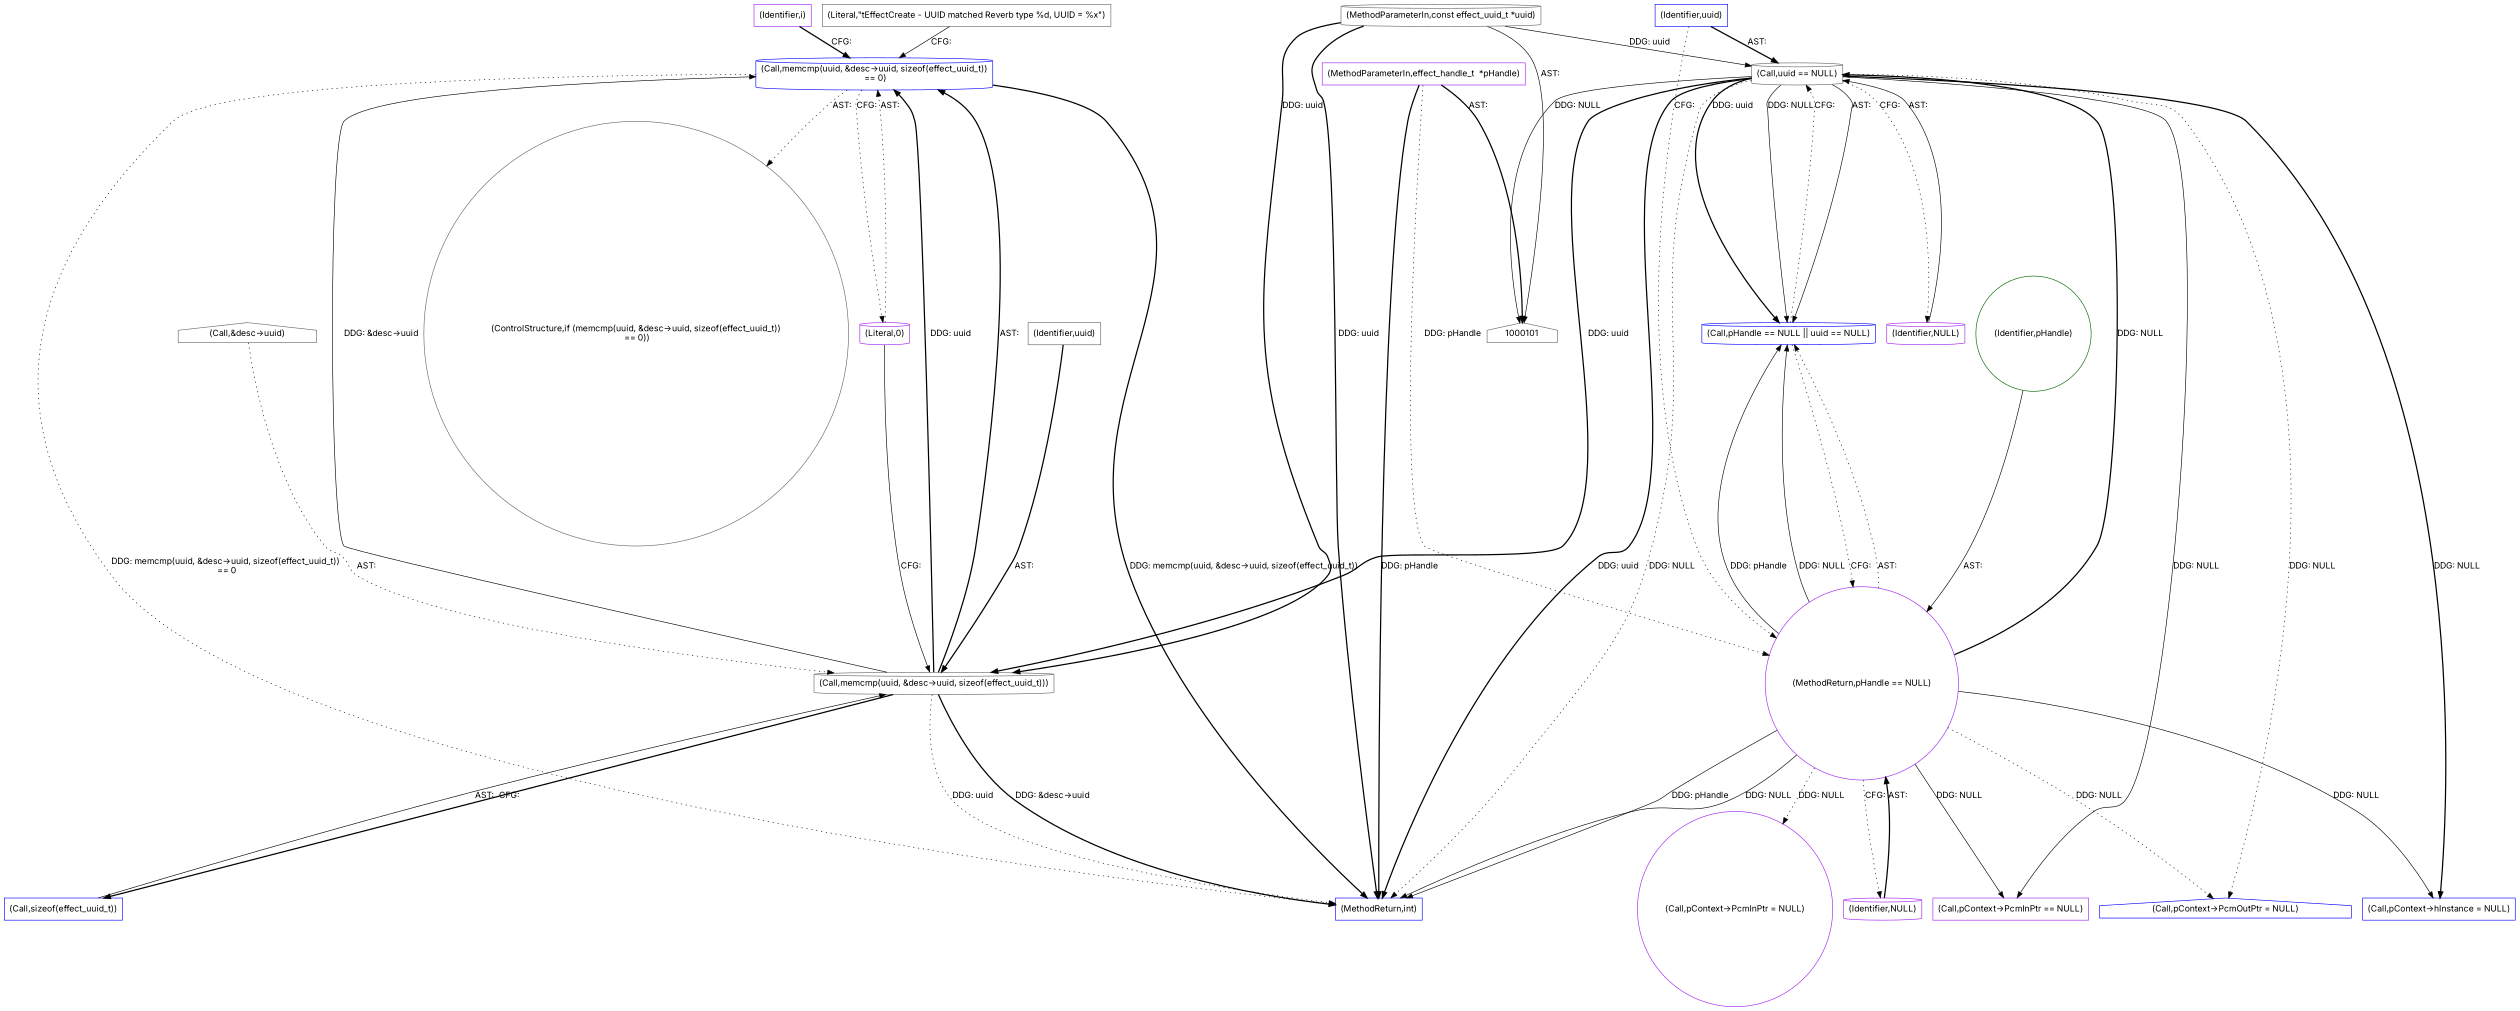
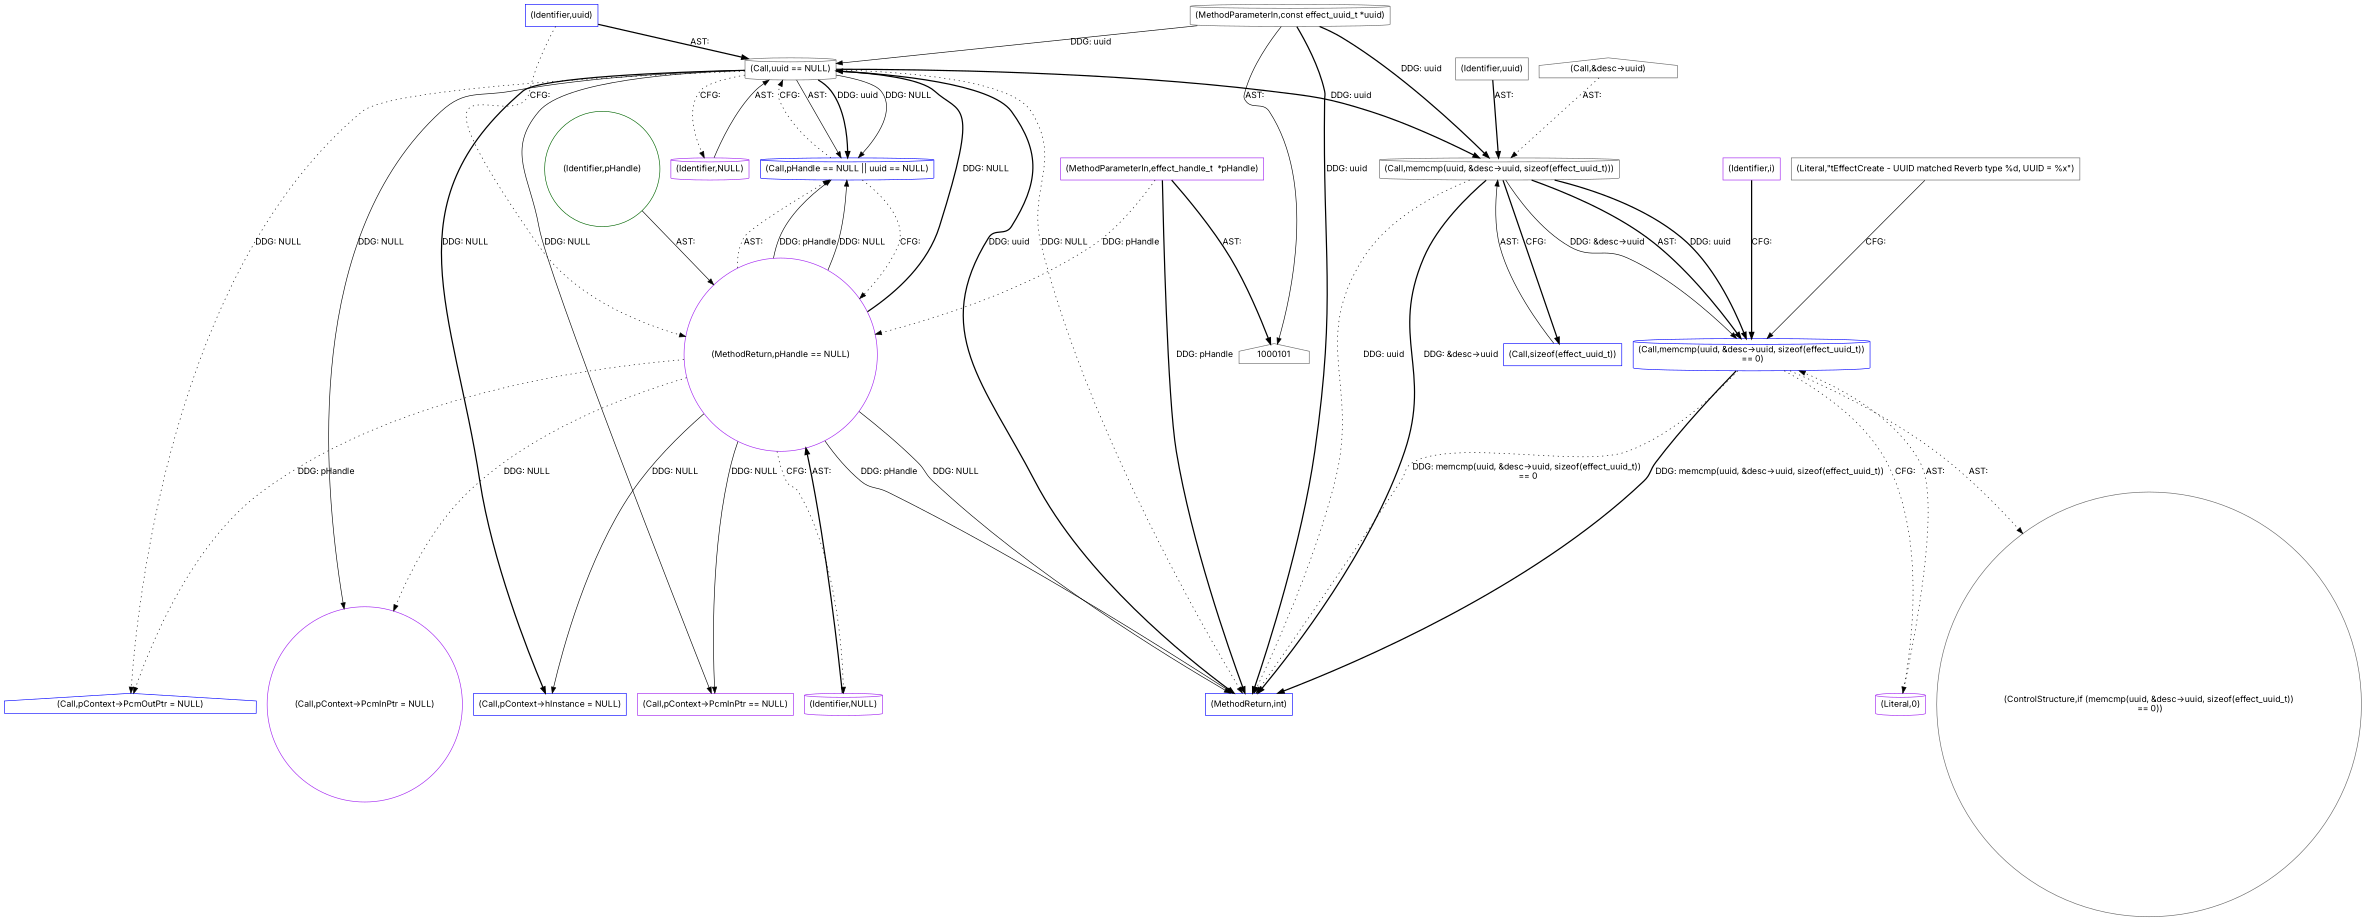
edge "(Call,uuid == NULL)" -> "1000101": now "(Call,uuid == NULL)" -> "(Call,pContext->PcmInPtr = NULL)"
edge "(Literal,0)" -> "(Call,memcmp(uuid, &desc->uuid, sizeof(effect_uuid_t)))": removed, label "CFG:"
edge "(MethodReturn,pHandle == NULL)" -> "(Call,pContext->PcmOutPtr = NULL)": label "DDG: NULL" -> "DDG: pHandle"
